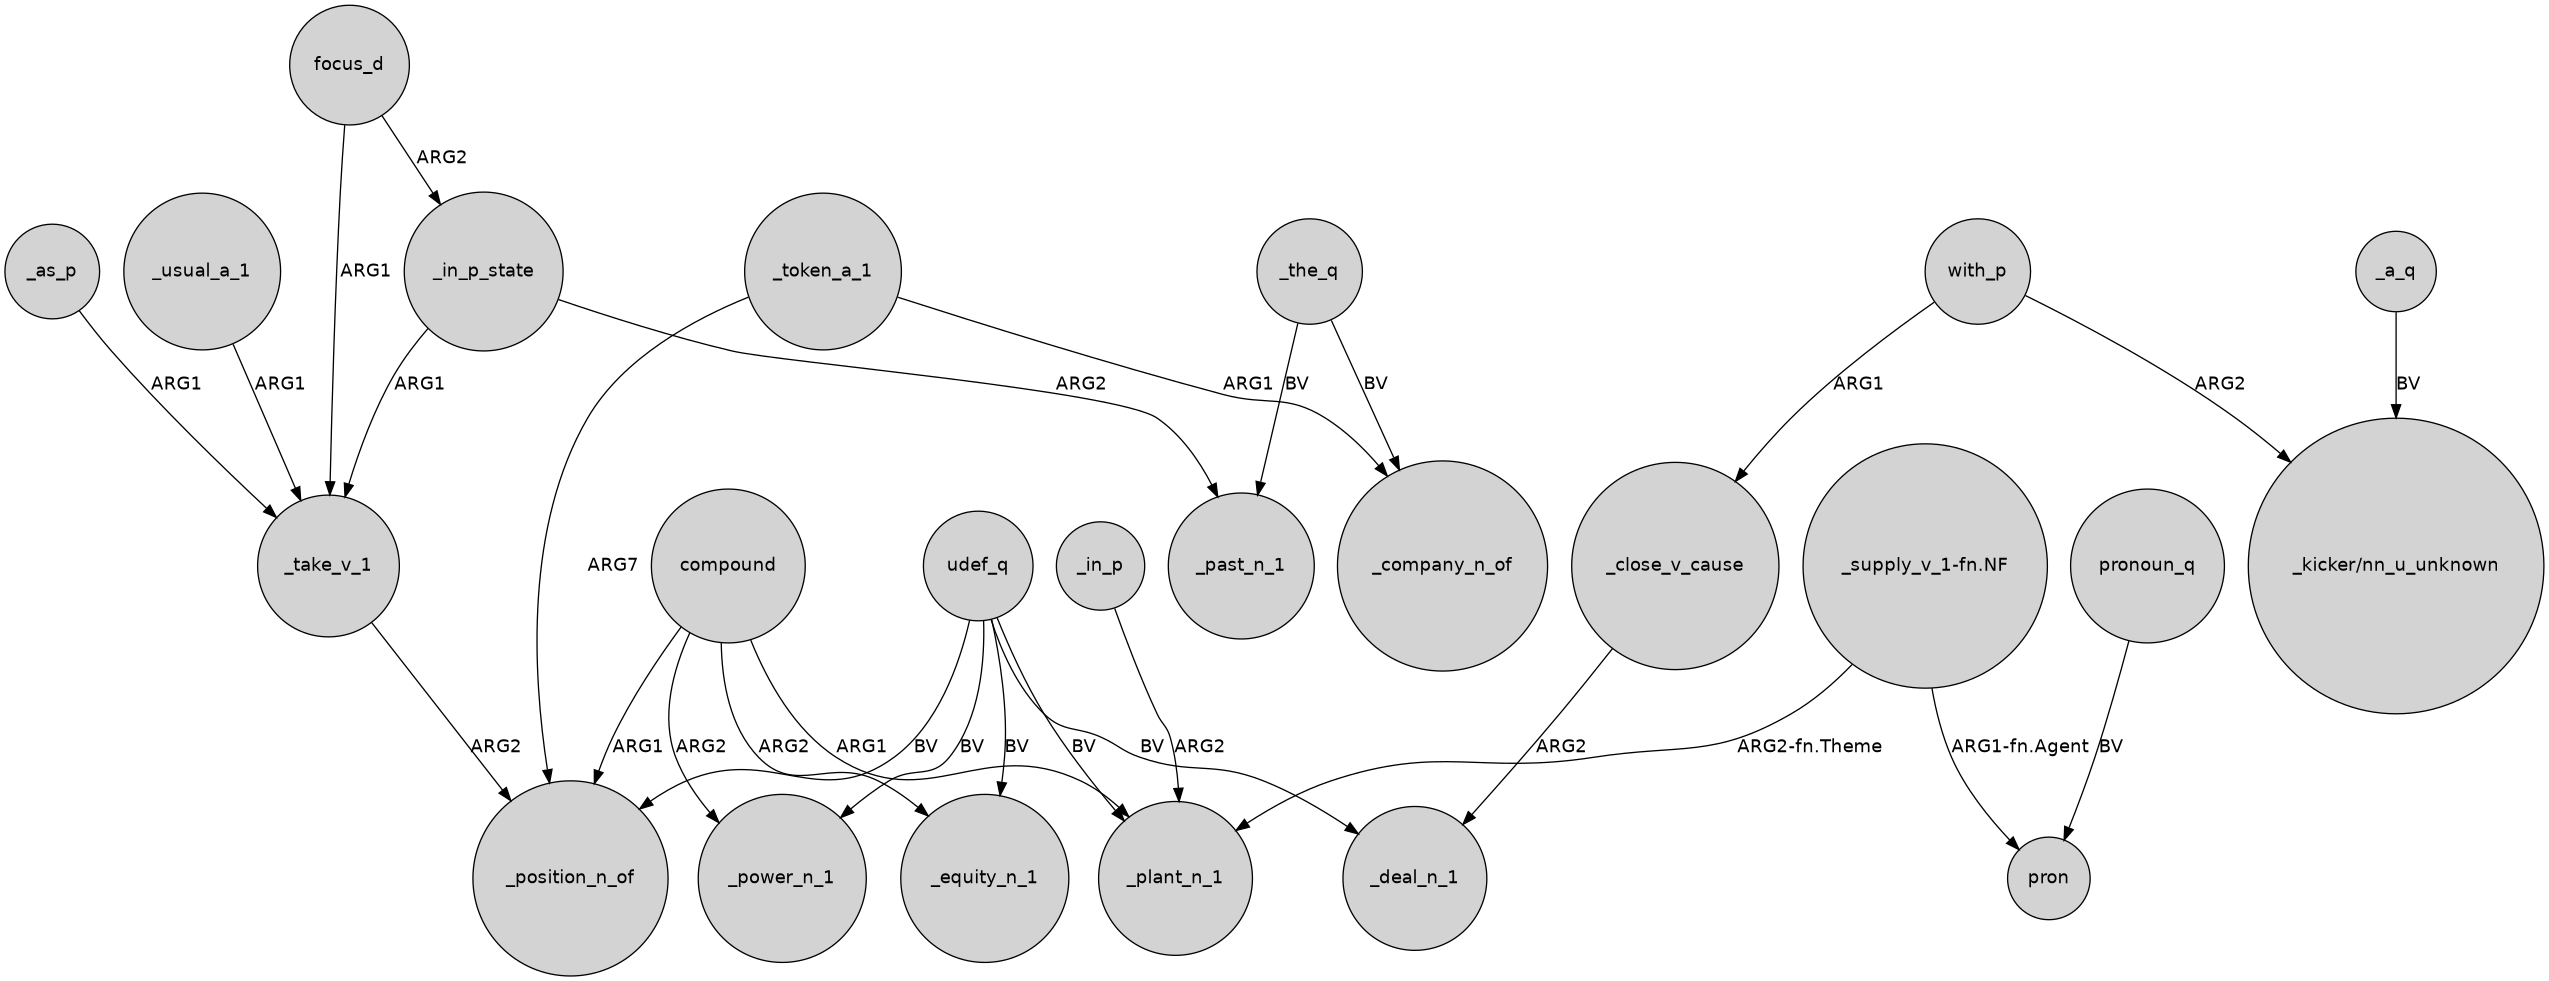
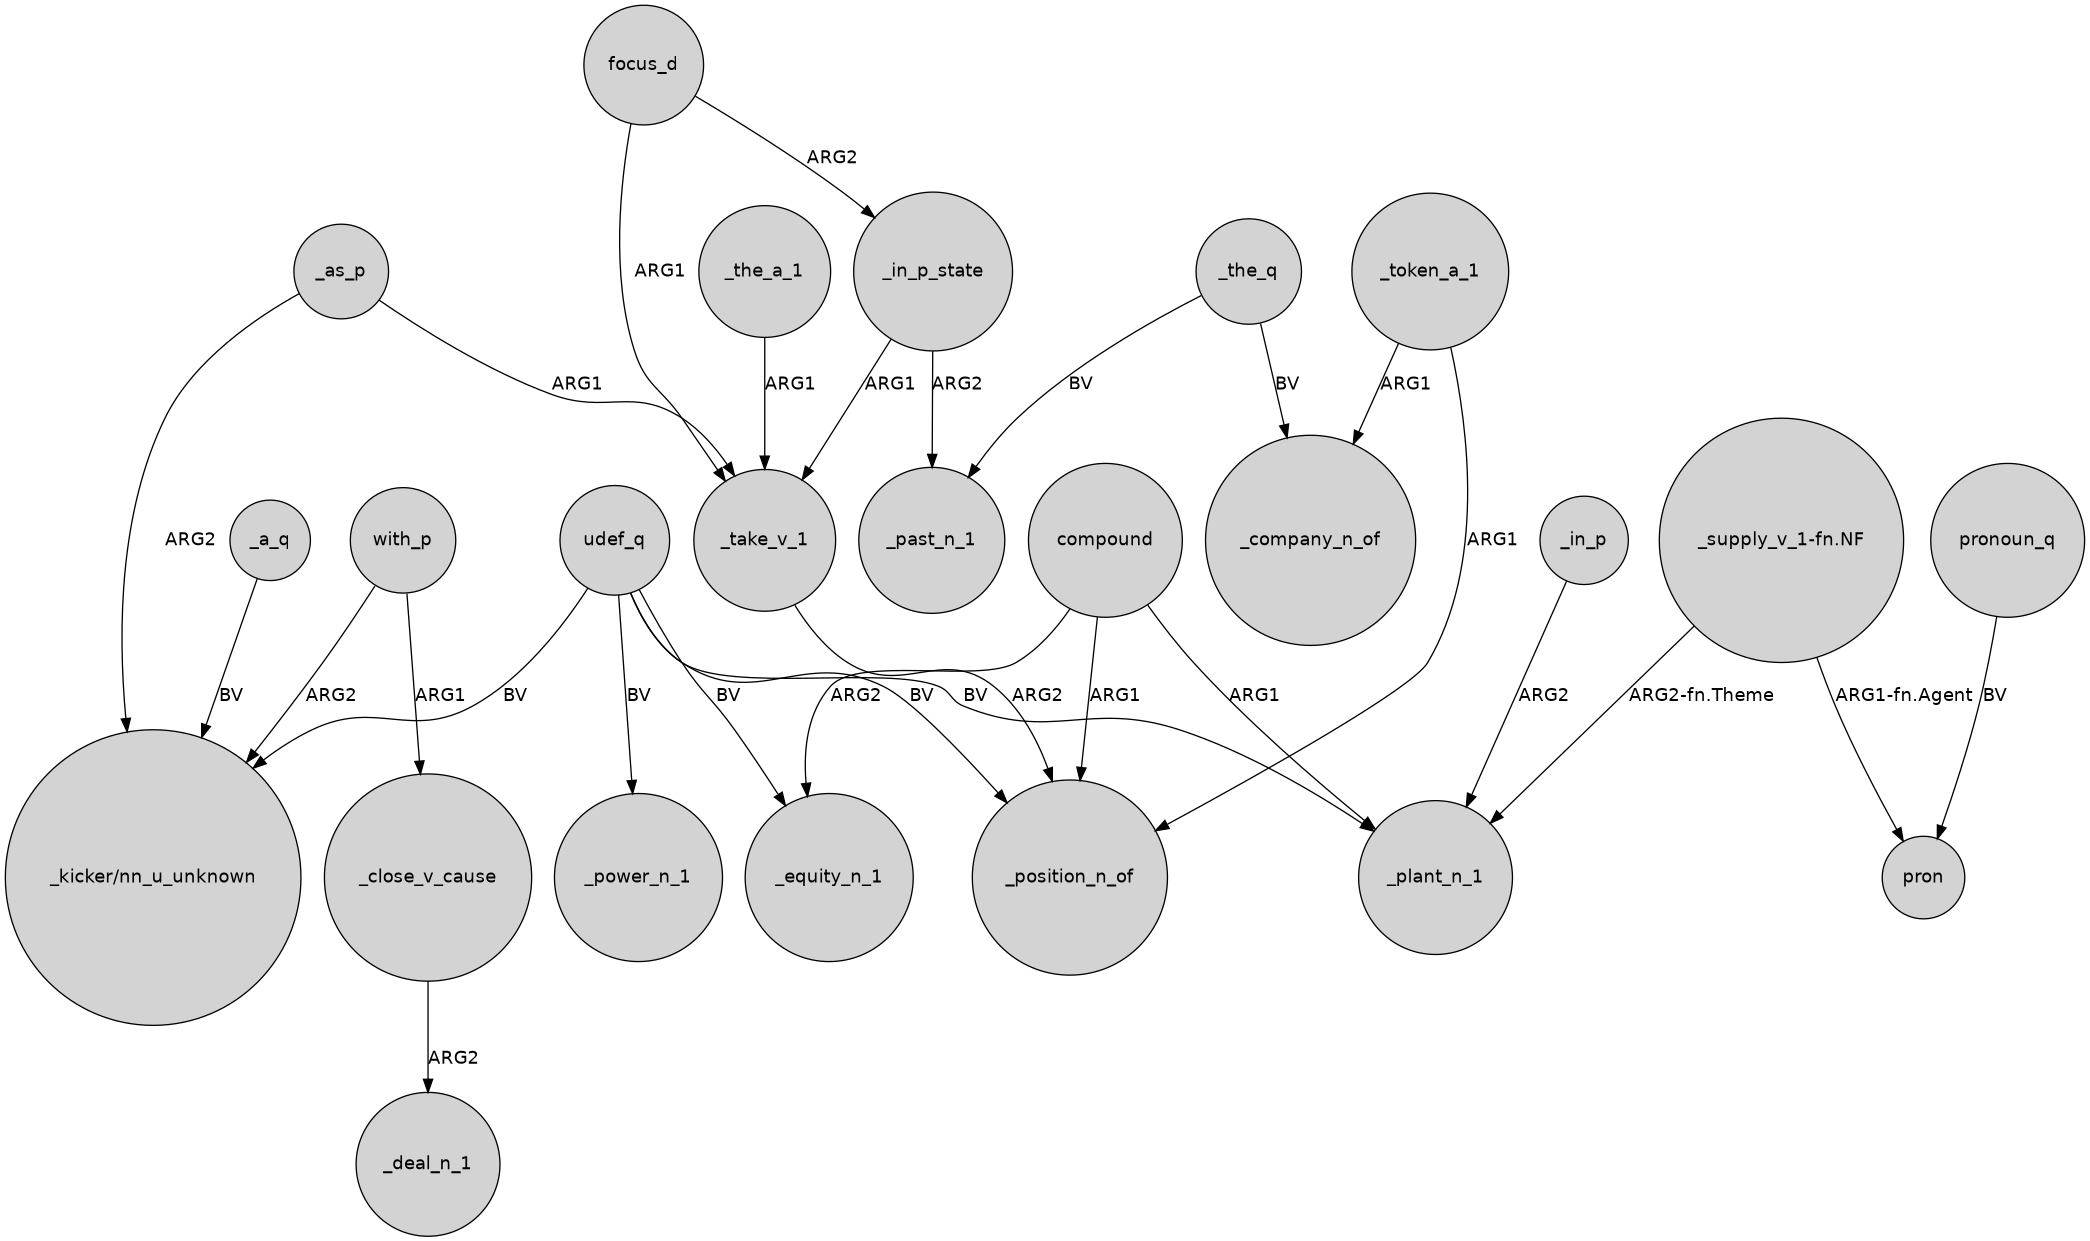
node "_usual_a_1": label "_usual_a_1" -> "_the_a_1"
edge "_as_p" -> "_kicker/nn_u_unknown": added, label "ARG2"
edge "_token_a_1" -> "_position_n_of": label "ARG7" -> "ARG1"
edge "compound" -> "_power_n_1": removed, label "ARG2"
edge "udef_q" -> "_deal_n_1": now "udef_q" -> "_kicker/nn_u_unknown"
